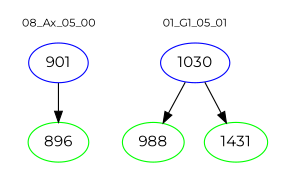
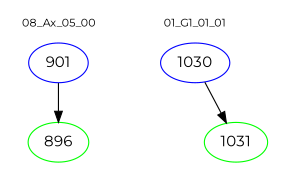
cluster "01_G1_05_01": label "01_G1_05_01" -> "01_G1_01_01"
node "988": removed
node "1431": label "1431" -> "1031"
